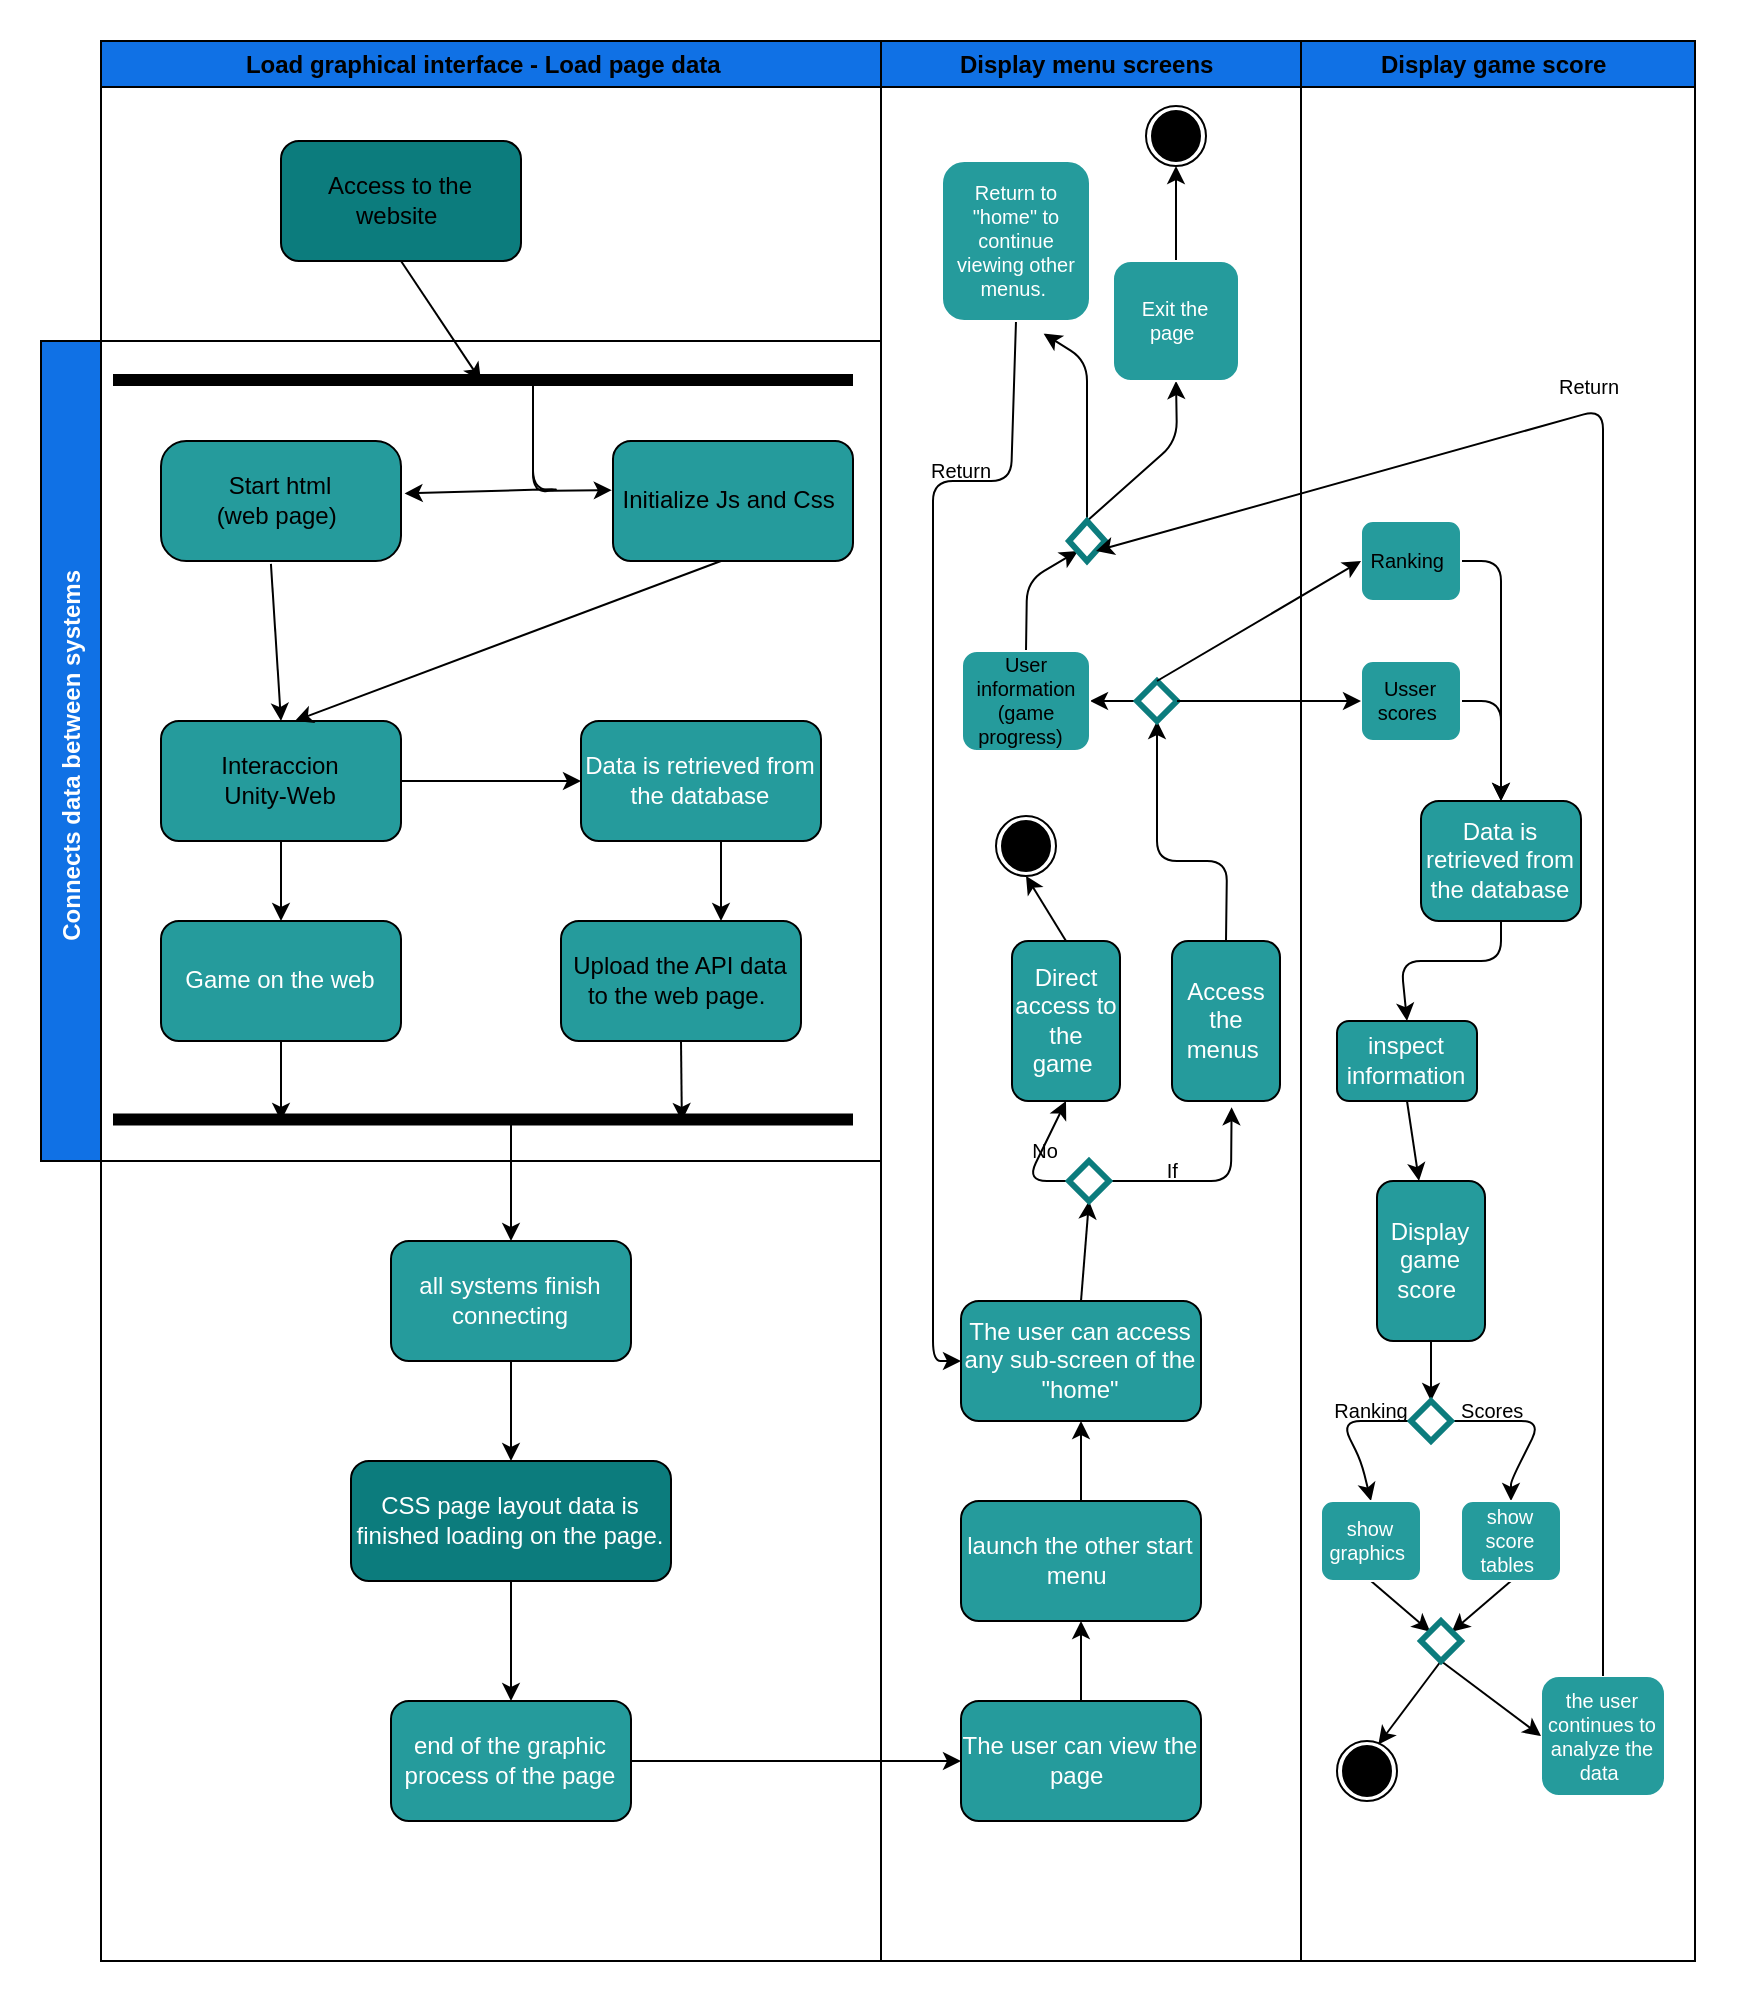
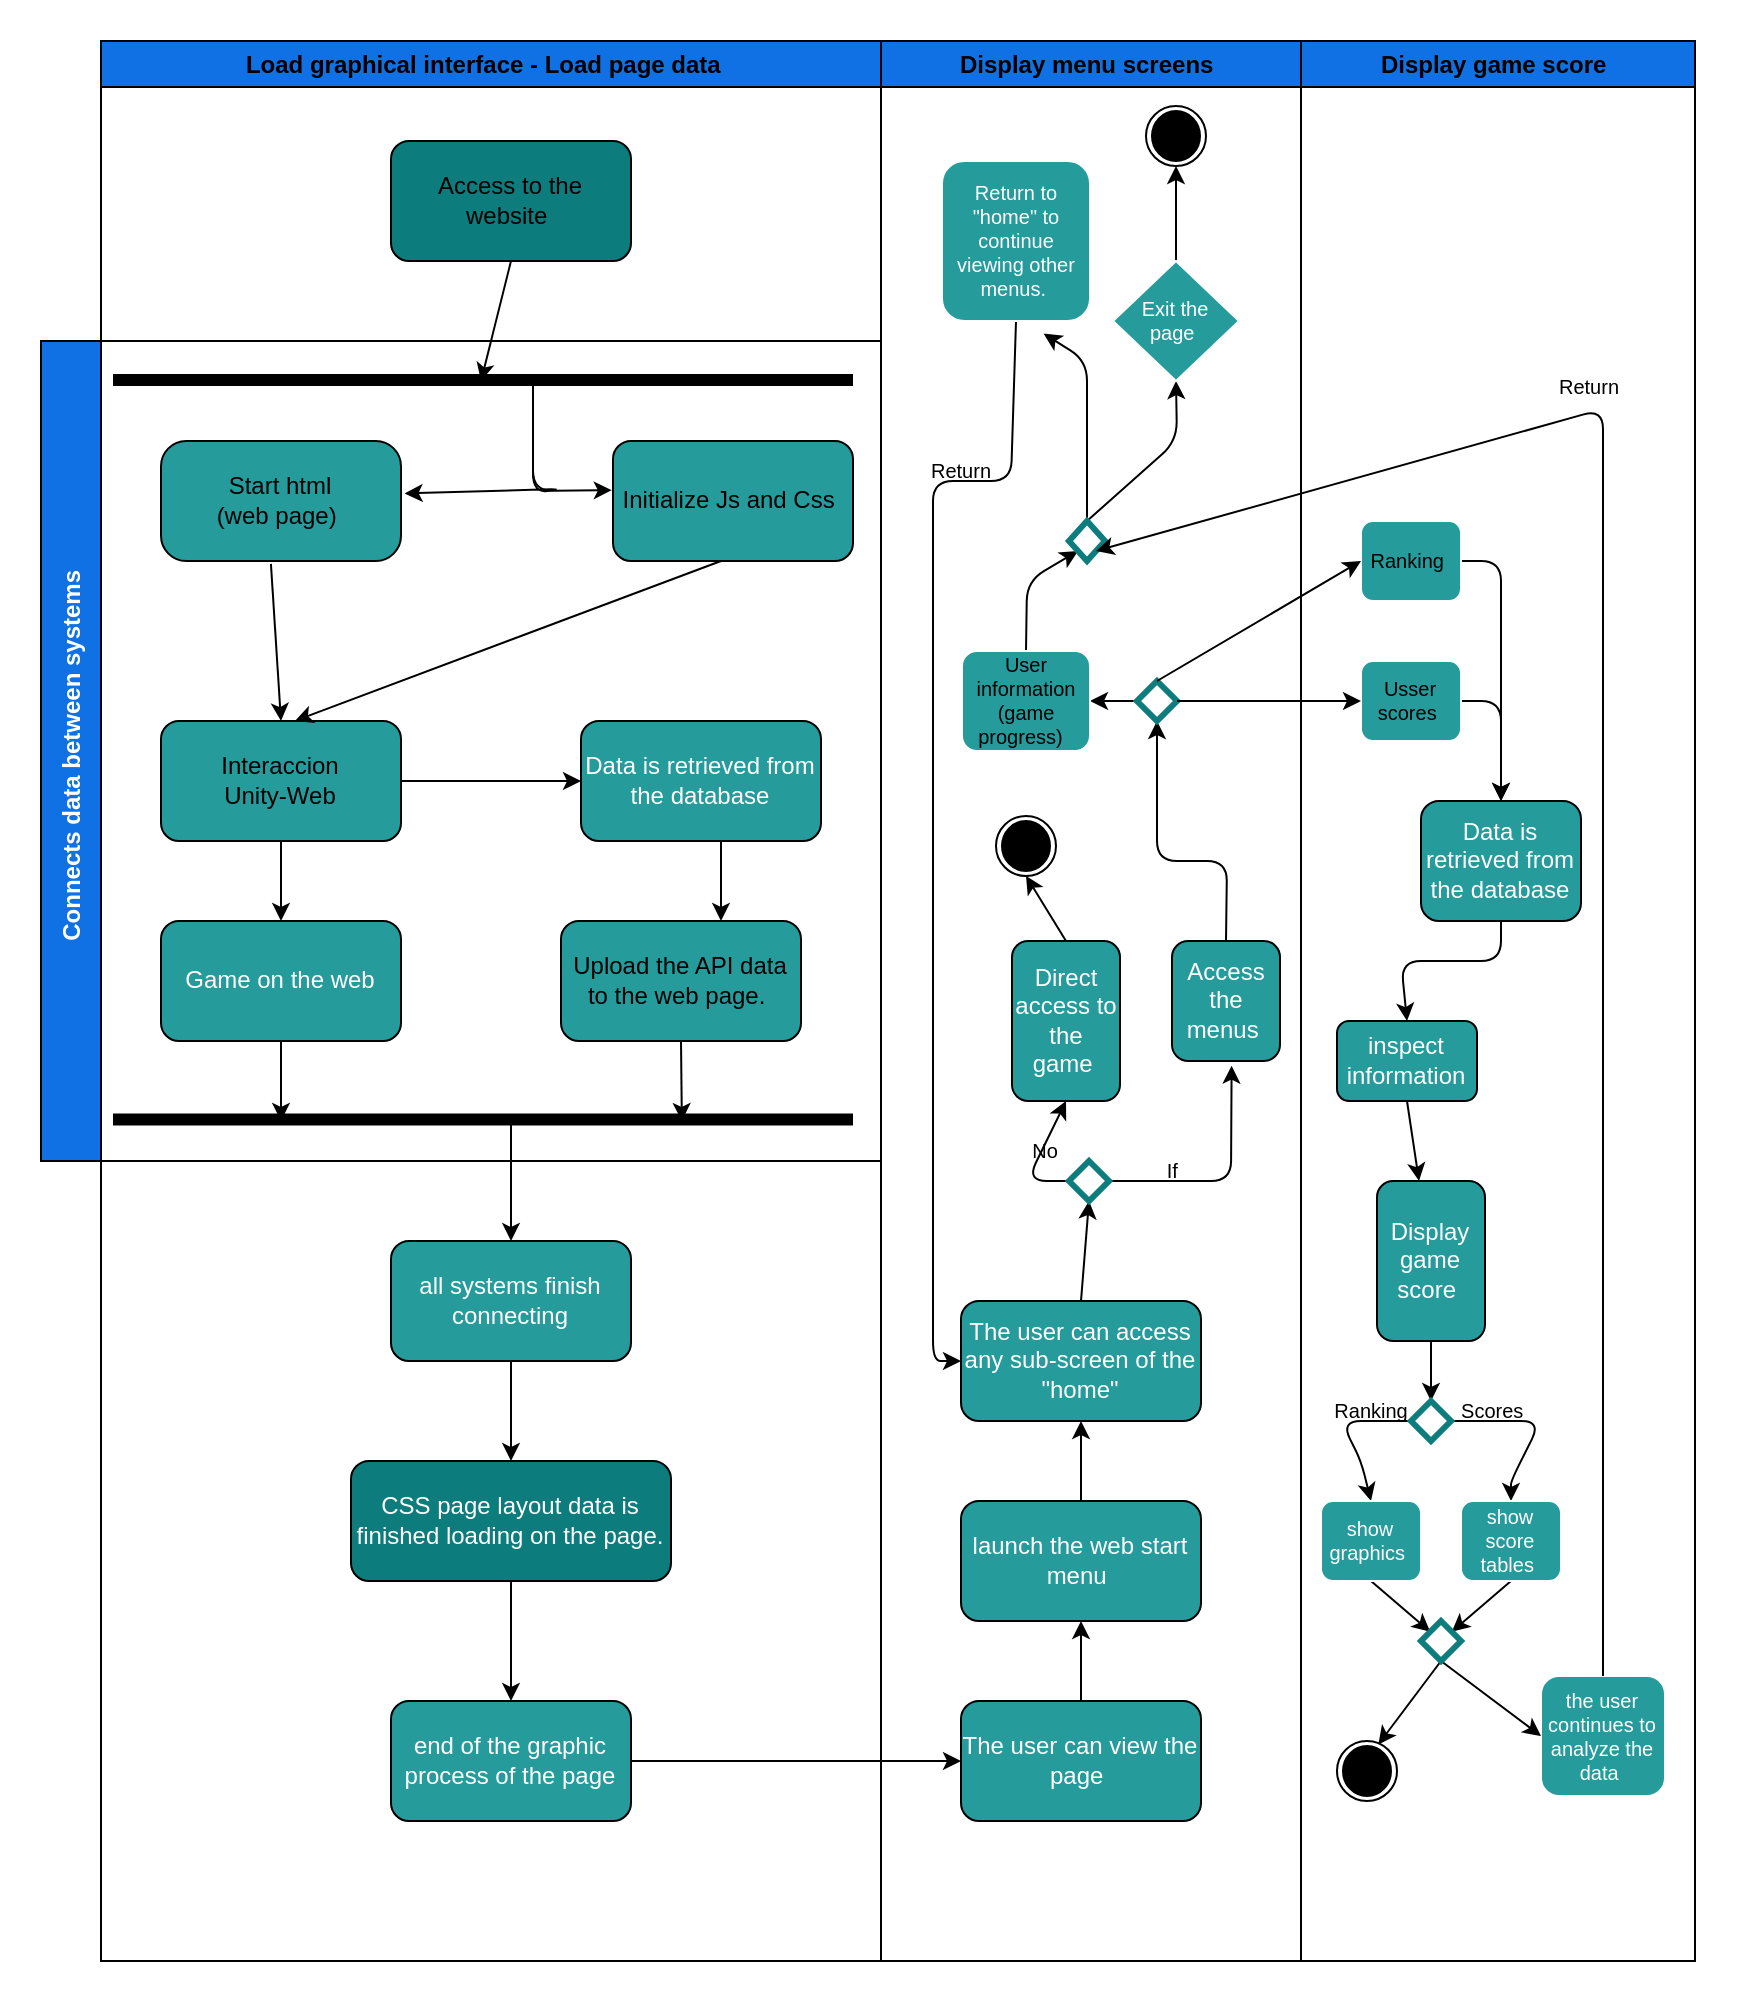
node "Access to the website": moved (401, 201) -> (511, 201)
node "Exit the page": shape rounded rectangle -> diamond
node "Access the menus": size 108x160 -> 108x120
node "launch the other start menu": label "launch the other start menu" -> "launch the web start menu"
